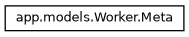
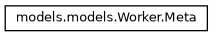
node "app.models.Worker.Meta": label "app.models.Worker.Meta" -> "models.models.Worker.Meta"
